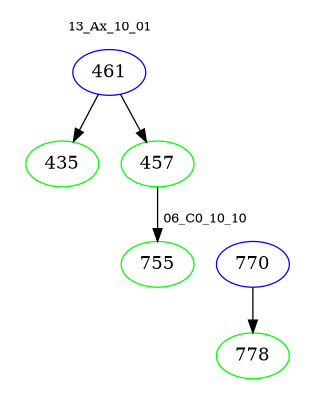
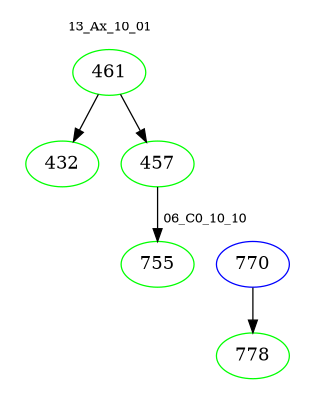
node "461": color blue -> green
node "435": label "435" -> "432"
